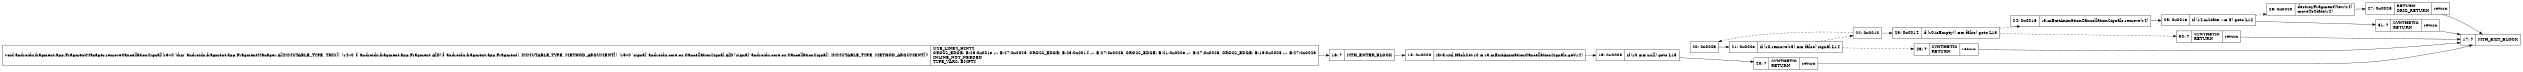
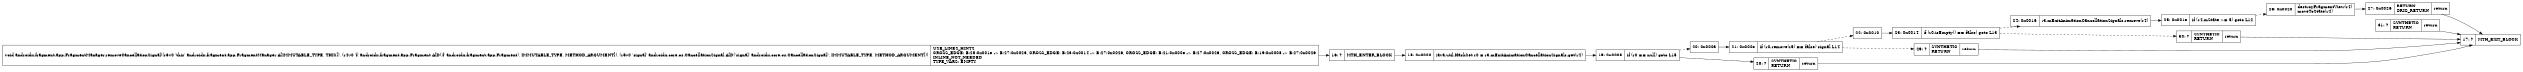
edge "25: 0x001e" -> "31: ?": removed
edge "22: 0x0010" -> "20: 0x000a": now "19: 0x0008" -> "20: 0x000a"
